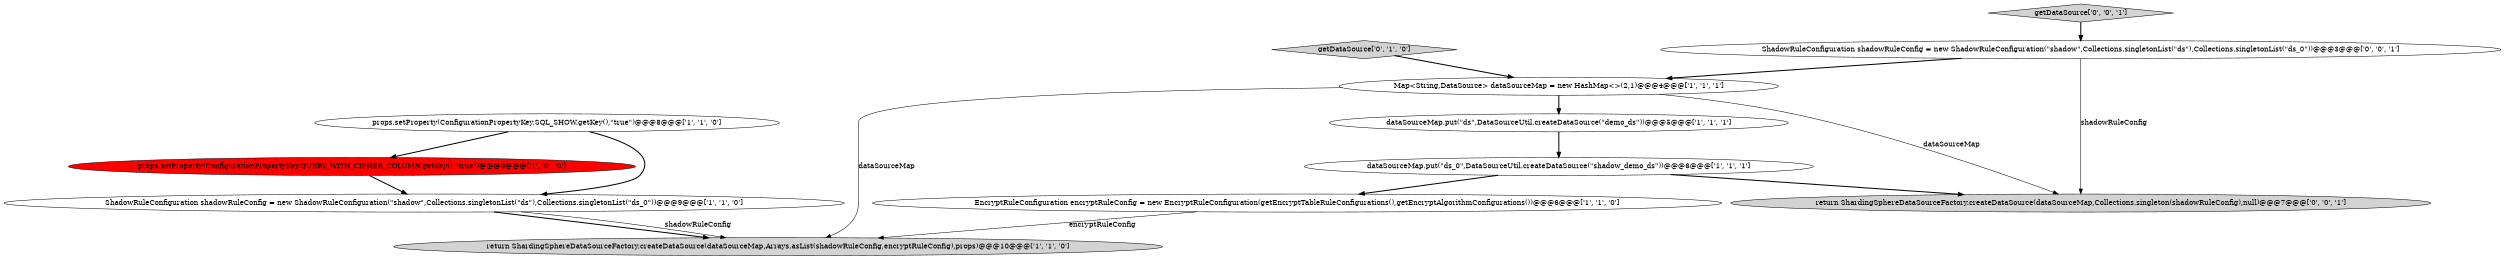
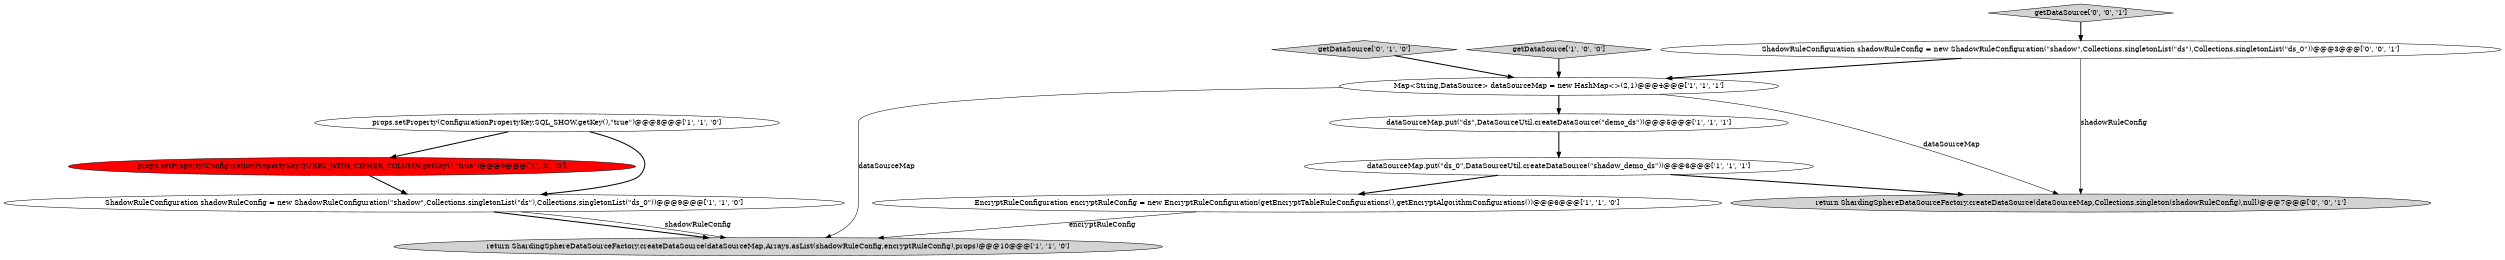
node "getDataSource['1', '0', '0']": added
